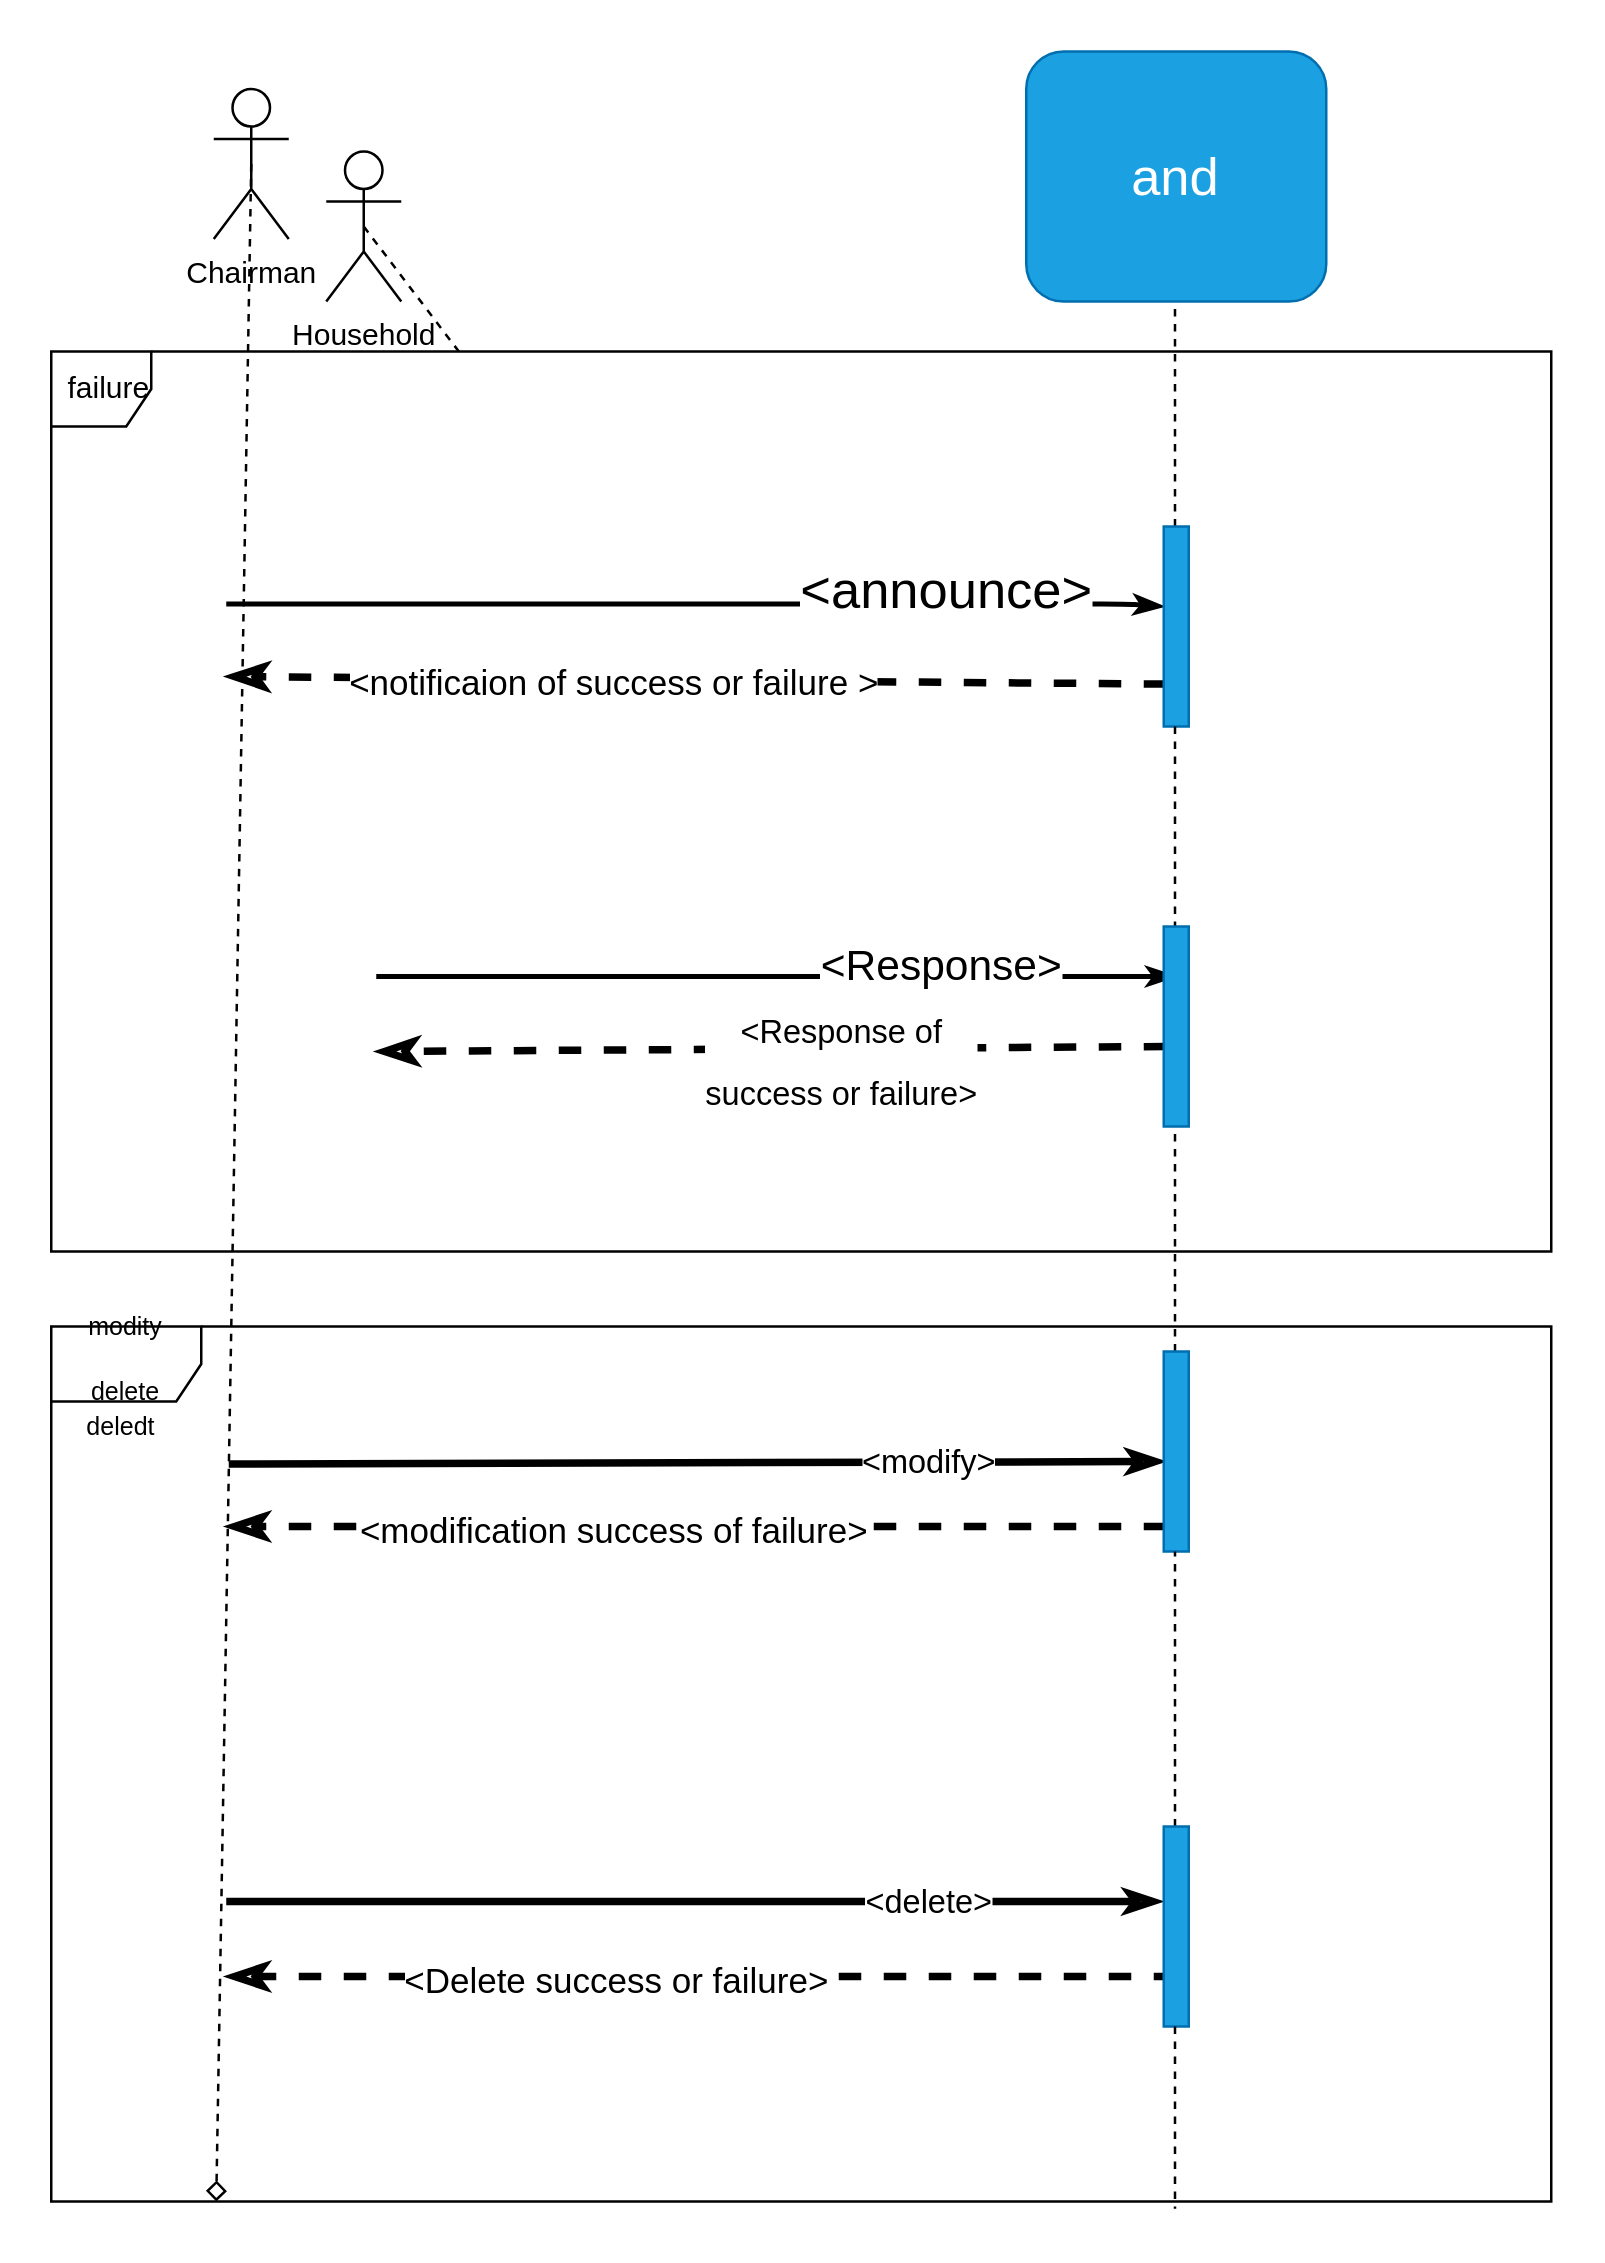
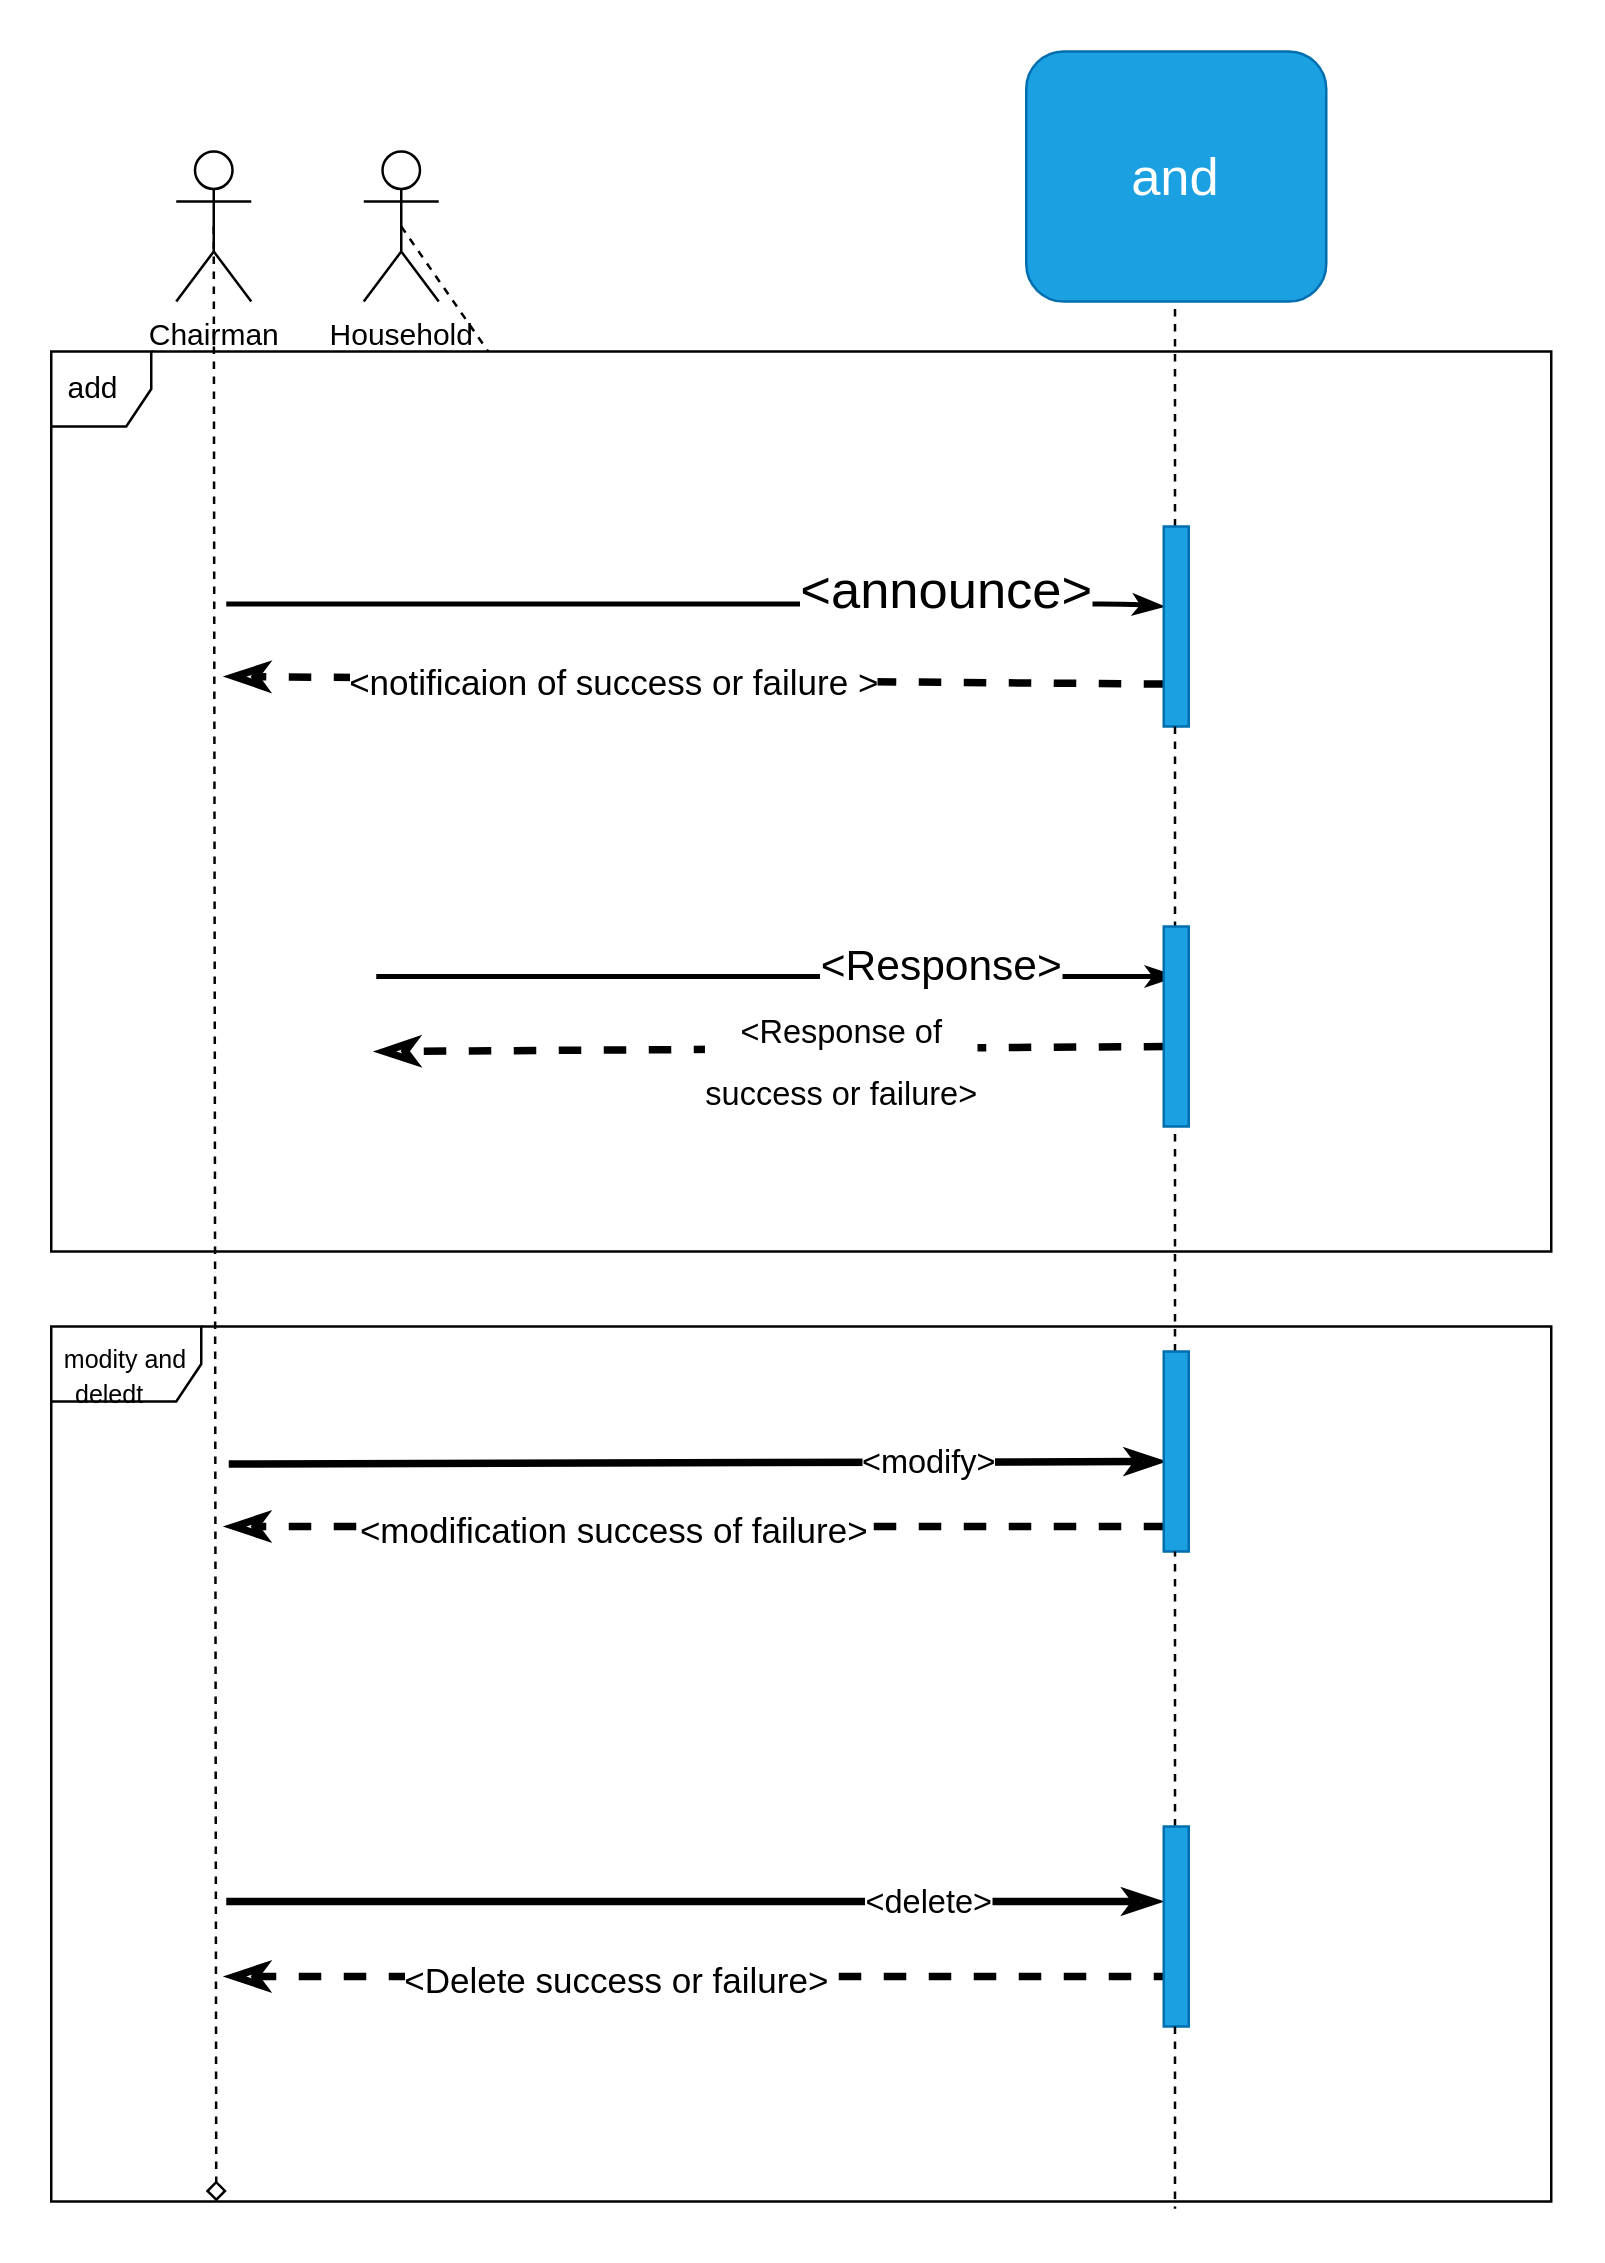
node "Chairman": moved (251, 164) -> (214, 226)
node "Household": moved (364, 226) -> (401, 226)
node "failure": label "failure" -> "add"
node "modity delete deledt": label "modity delete deledt" -> "modity and deledt"
